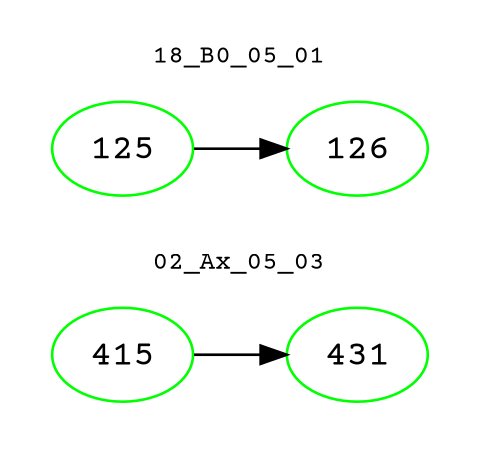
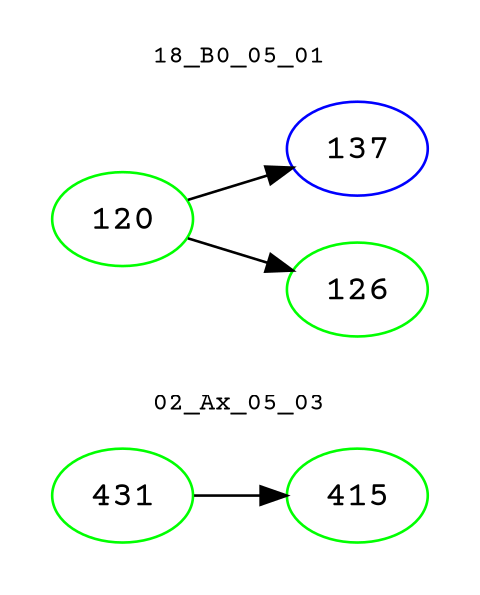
node "125": label "125" -> "120"
node "137": added
edge "415" -> "431": reversed
